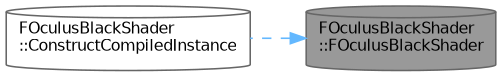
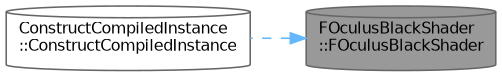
node "FOculusBlackShader ::ConstructCompiledInstance": label "FOculusBlackShader ::ConstructCompiledInstance" -> "ConstructCompiledInstance ::ConstructCompiledInstance"
